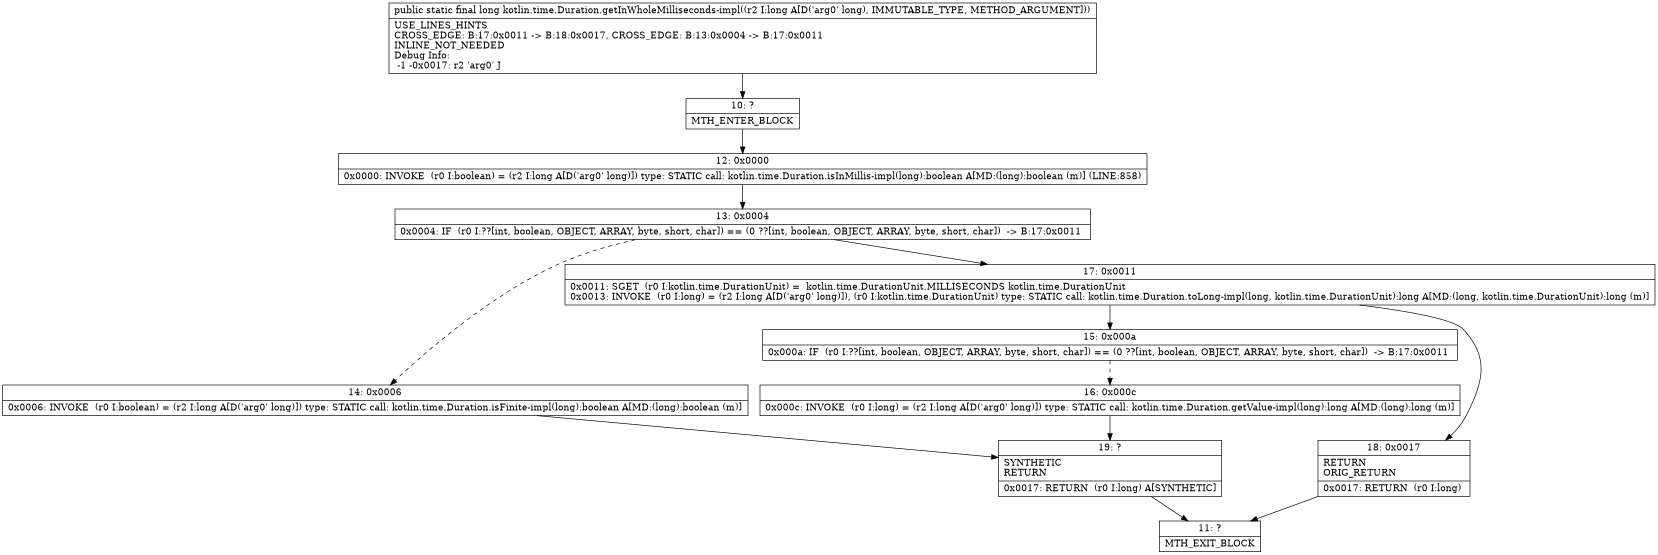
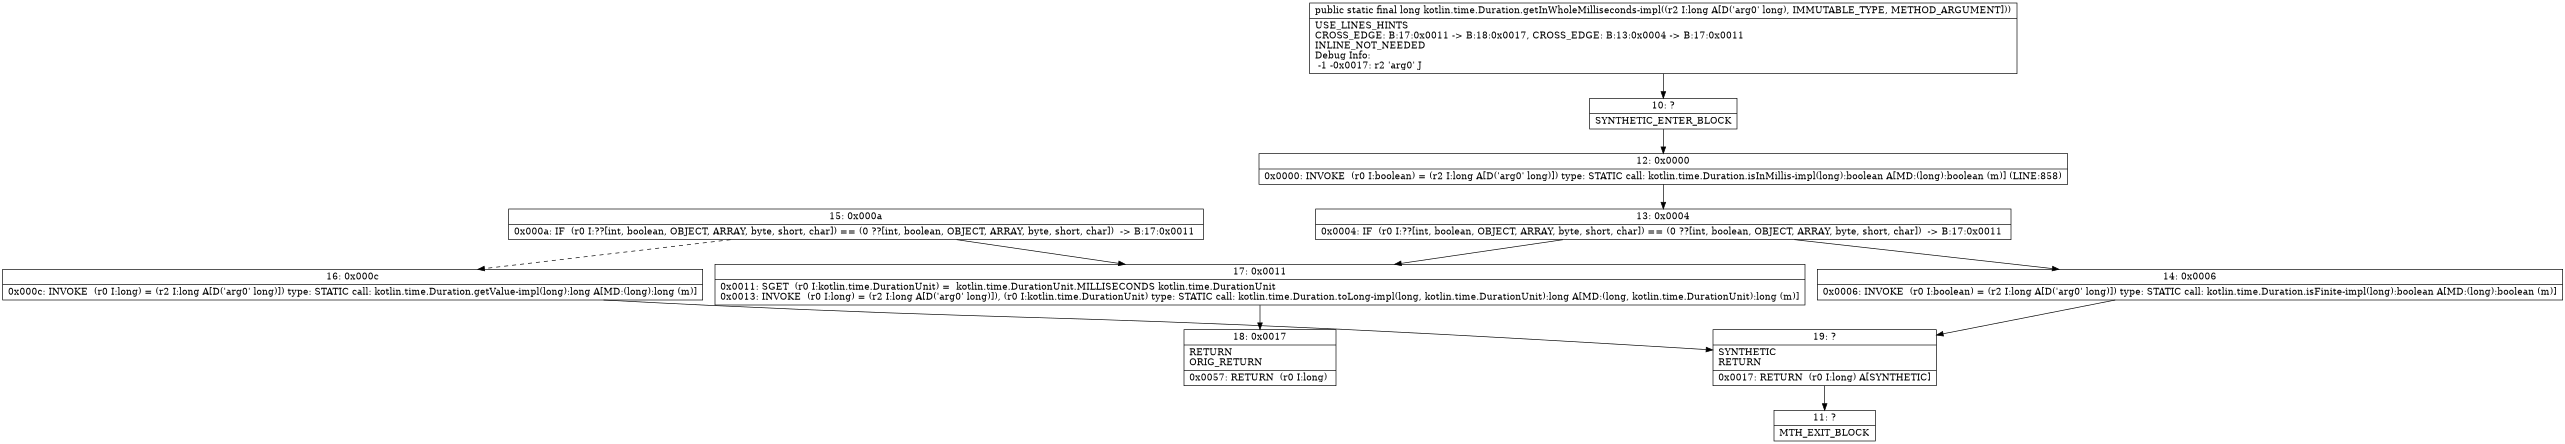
node "10: ?": text "MTH_ENTER_BLOCK" -> "SYNTHETIC_ENTER_BLOCK"
edge "13: 0x0004" -> "14: 0x0006": style dashed -> solid
edge "17: 0x0011" -> "15: 0x000a": reversed
node "18: 0x0017": text "0x0017: RETURN  (r0 I:long)" -> "0x0057: RETURN  (r0 I:long)"
edge "18: 0x0017" -> "11: ?": removed
